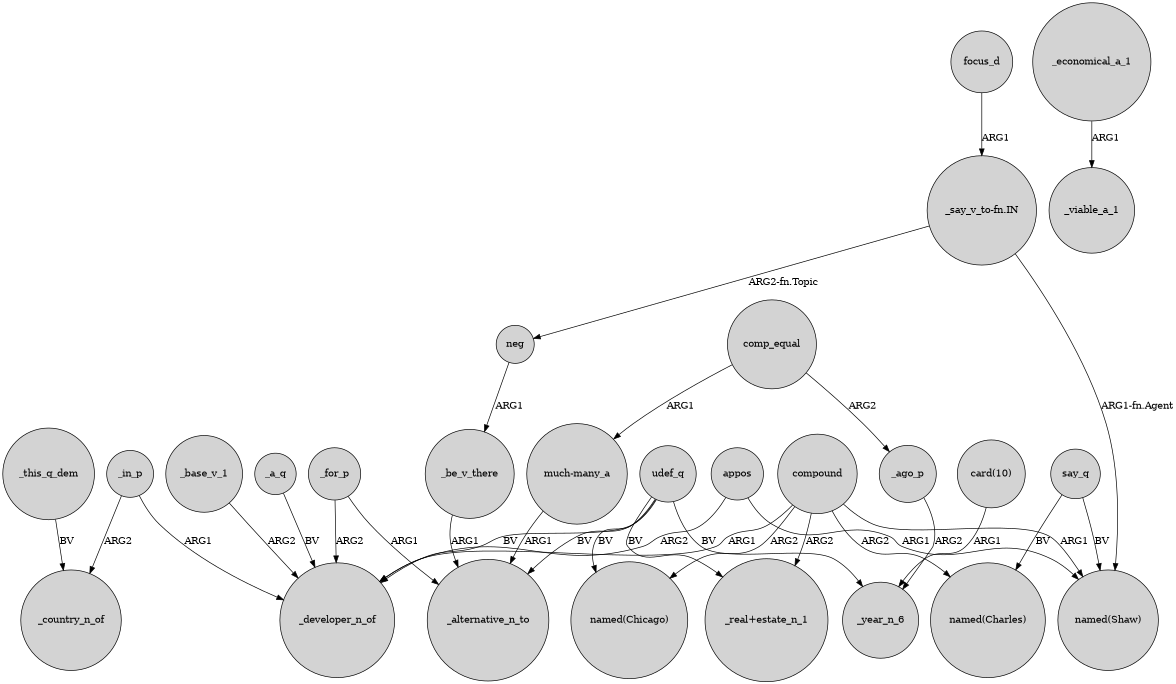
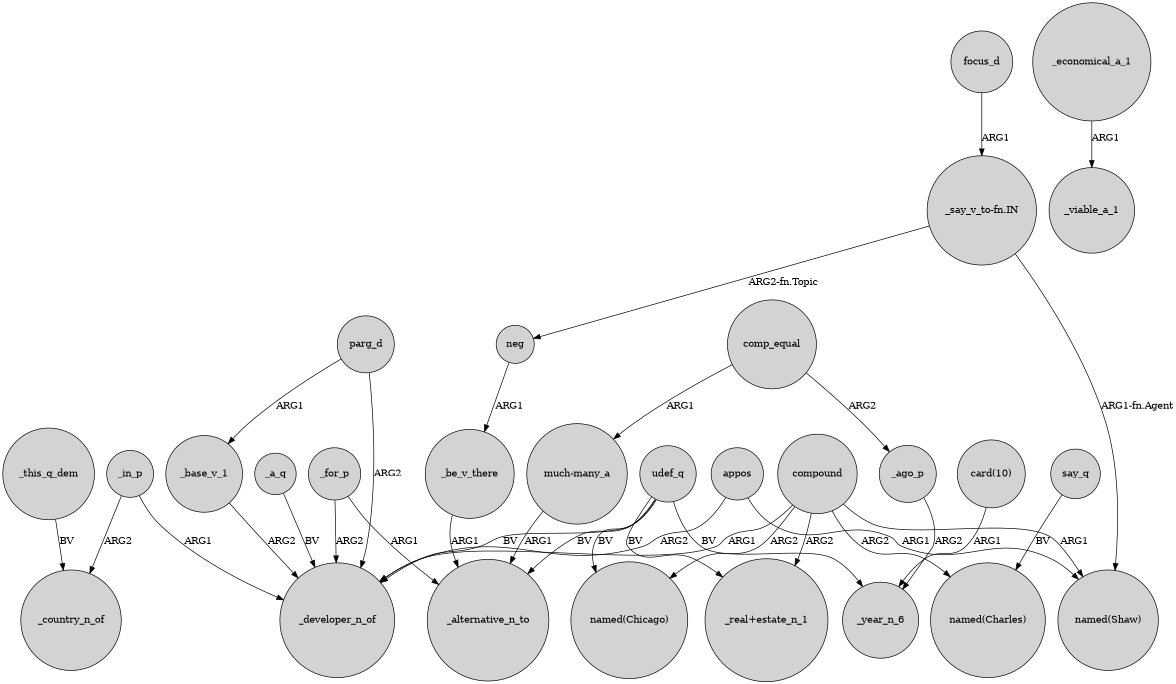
node "parg_d": added
edge "say_q" -> "named(Shaw)": removed, label "BV"
